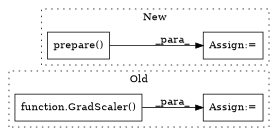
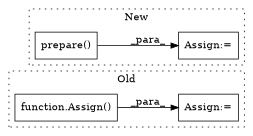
node "function.GradScaler()": label "function.GradScaler()" -> "function.Assign()"
